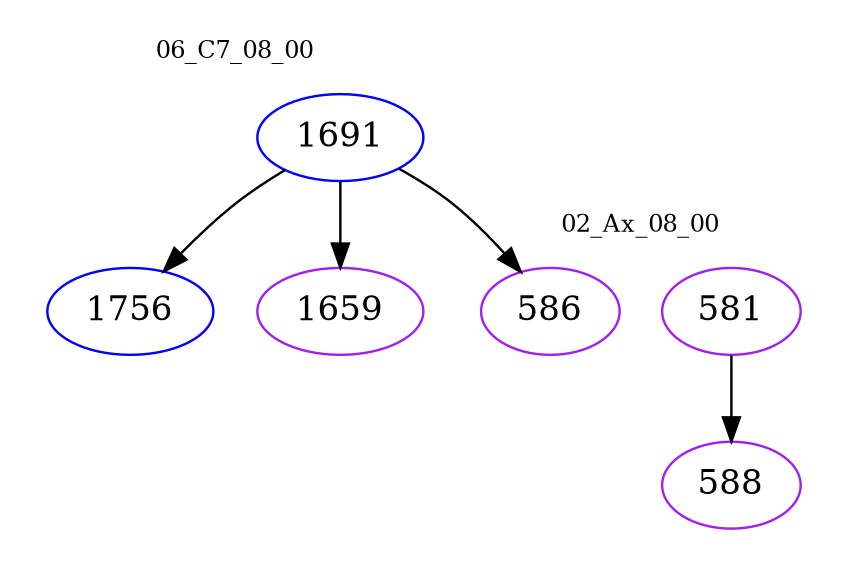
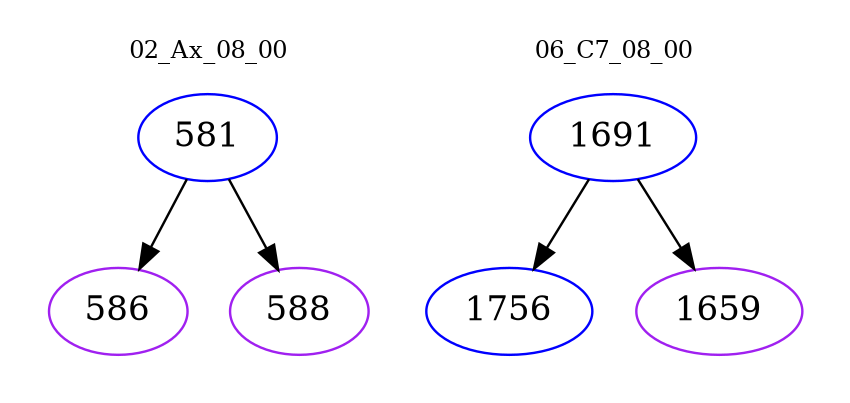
edge "1691" -> "586": now "581" -> "586"
node "581": color purple -> blue
